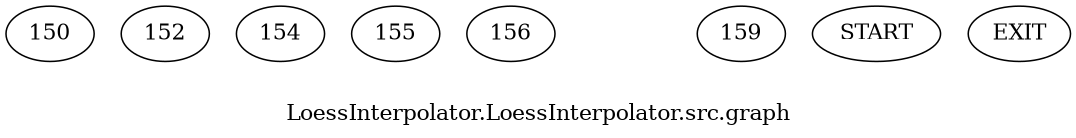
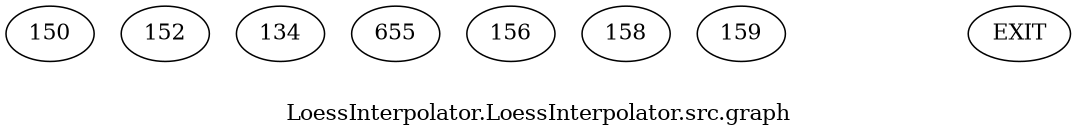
node "154": label "154" -> "134"
node "155": label "155" -> "655"
node "158": added
node "START": removed
